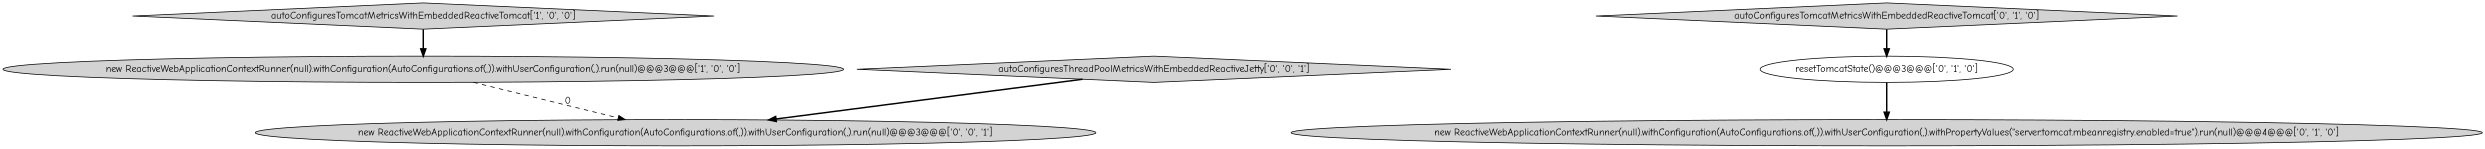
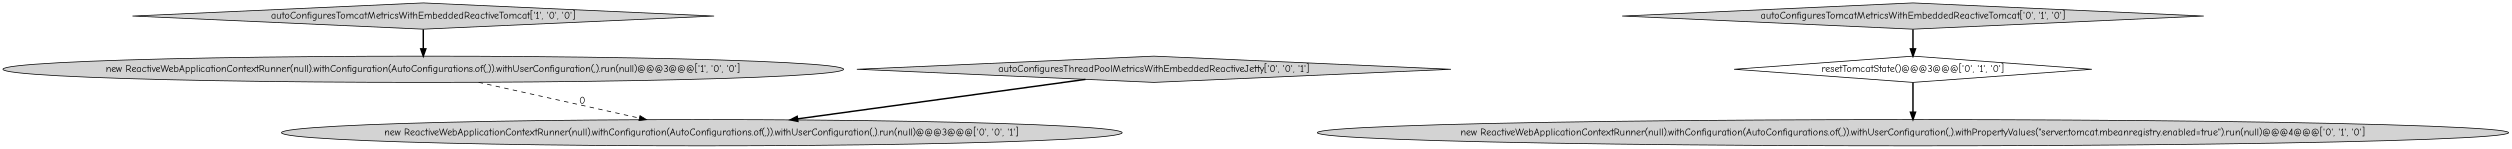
node "resetTomcatState()@@@3@@@['0', '1', '0']": shape ellipse -> diamond
